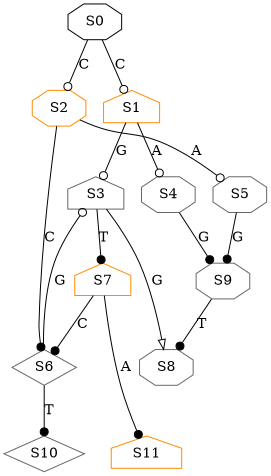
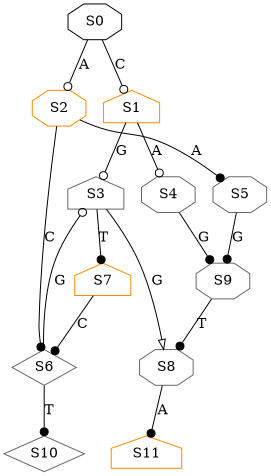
edge "S0" -> "S2": label "C" -> "A"
edge "S2" -> "S5": arrowhead odot -> dot
edge "S7" -> "S11": now "S8" -> "S11"
